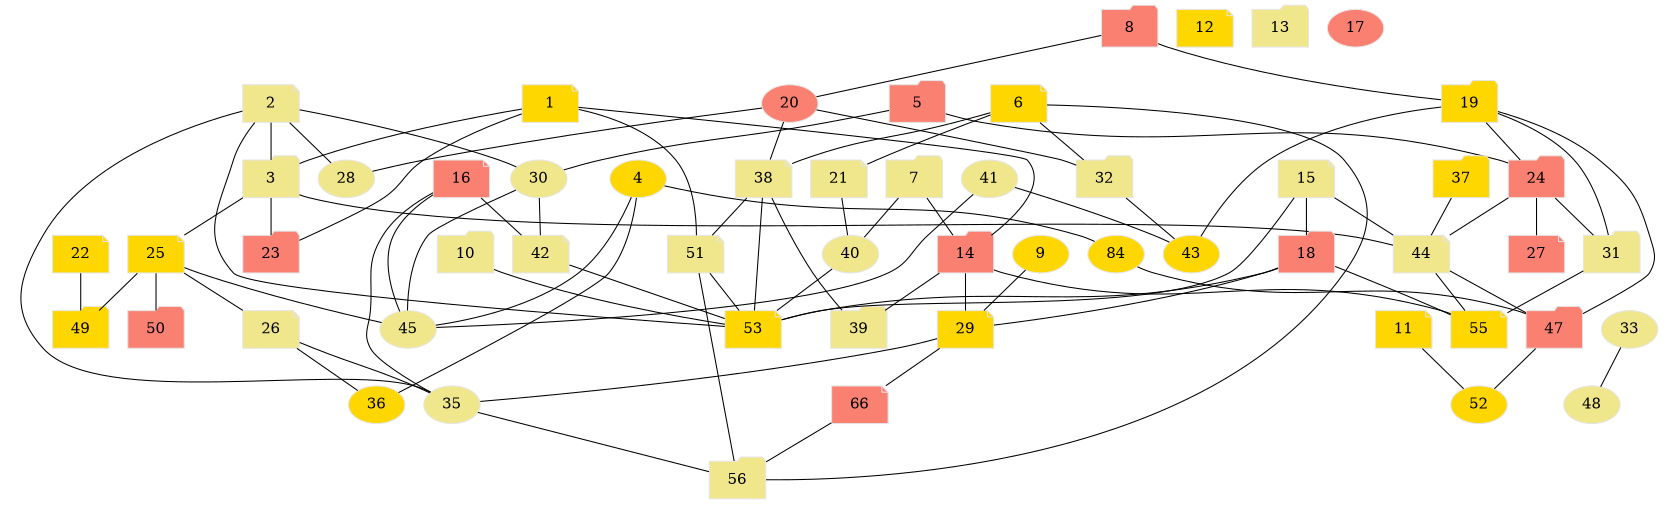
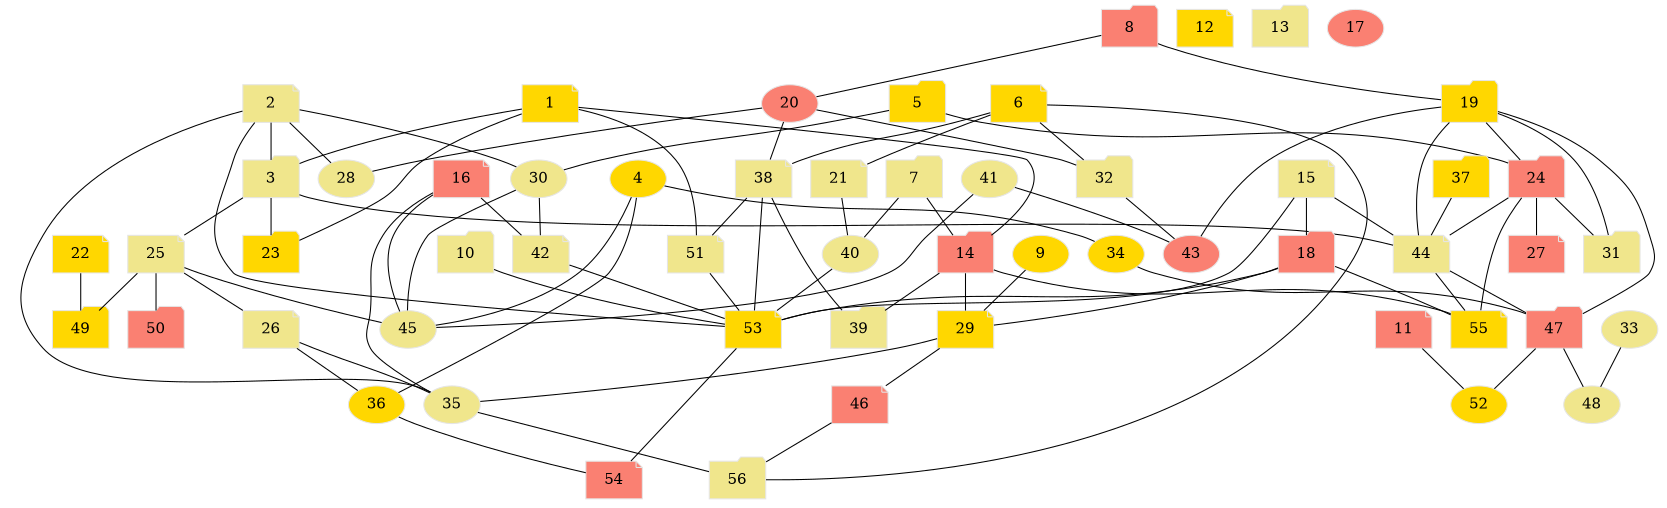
node "5": fillcolor salmon -> gold
edge "19" -- "44": added
node "25": fillcolor gold -> khaki
node "23": fillcolor salmon -> gold
node "84": label "84" -> "34"
node "43": fillcolor gold -> salmon
edge "31" -- "55": now "24" -- "55"
node "11": fillcolor gold -> salmon
edge "51" -- "56": removed
edge "47" -- "48": added
node "66": label "66" -> "46"
node "54": added
